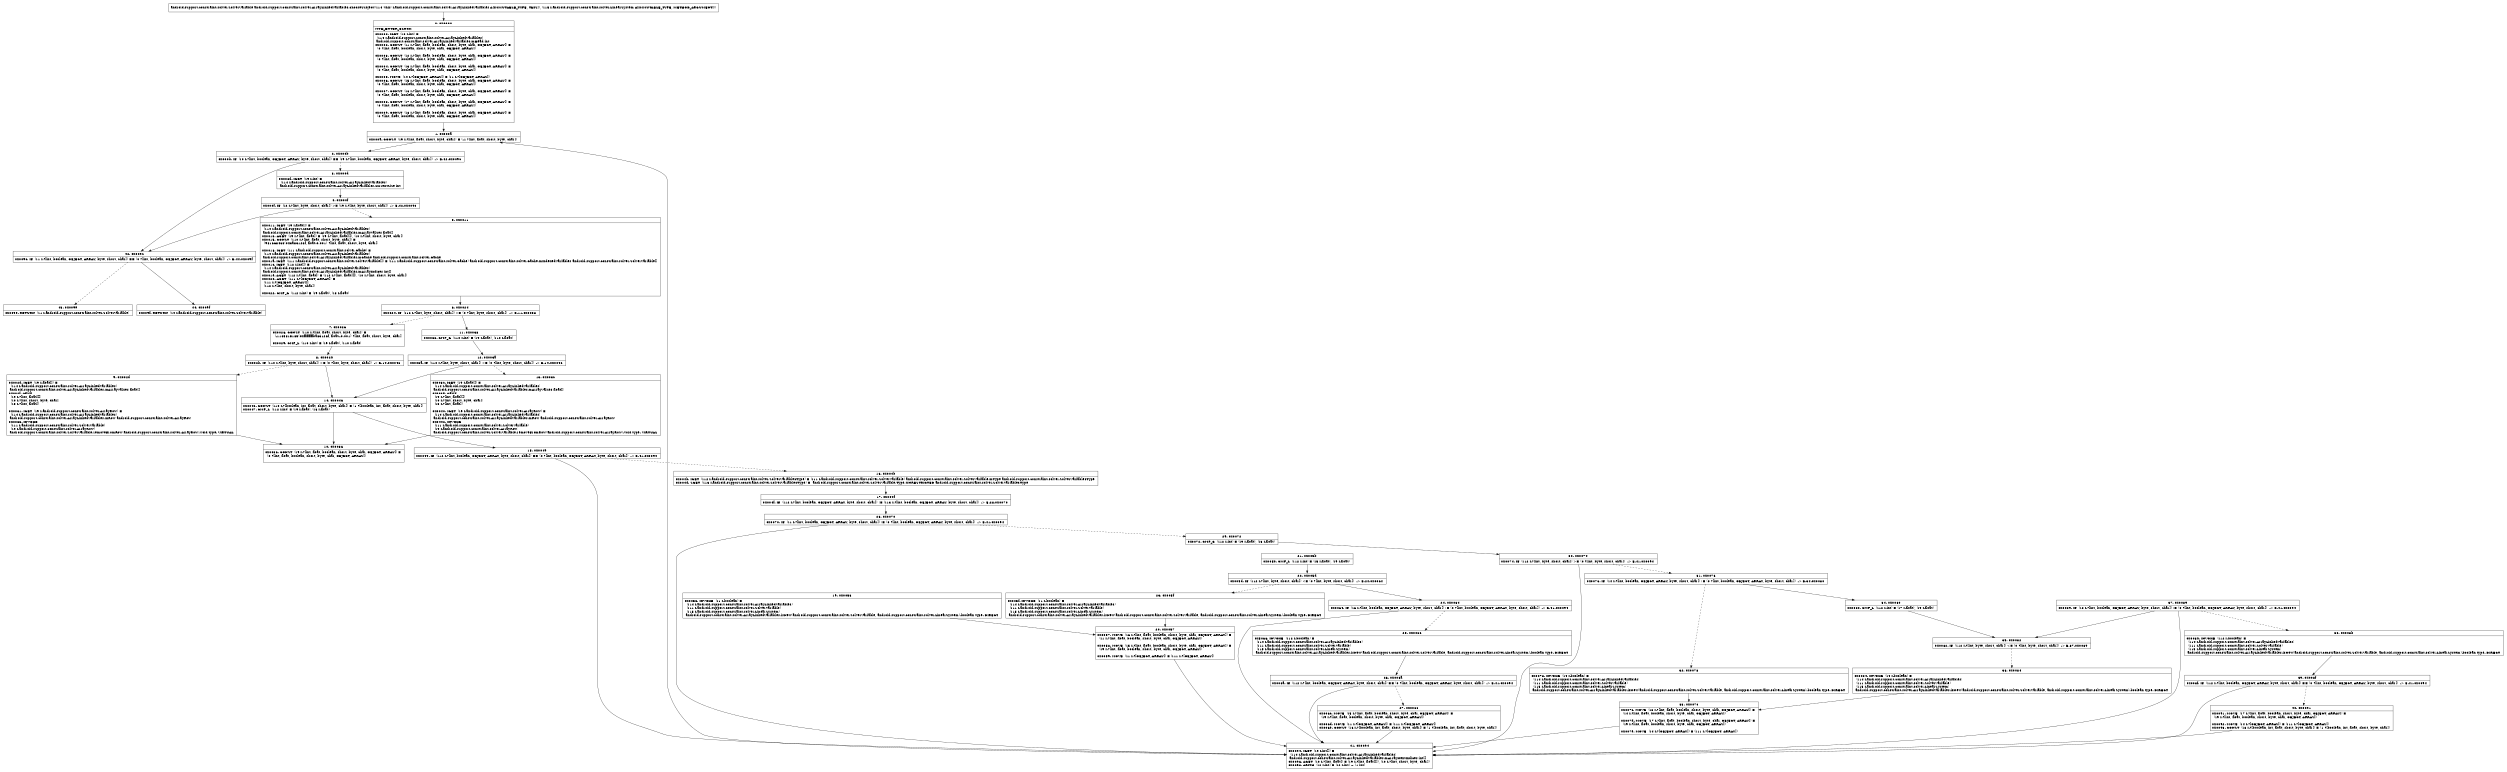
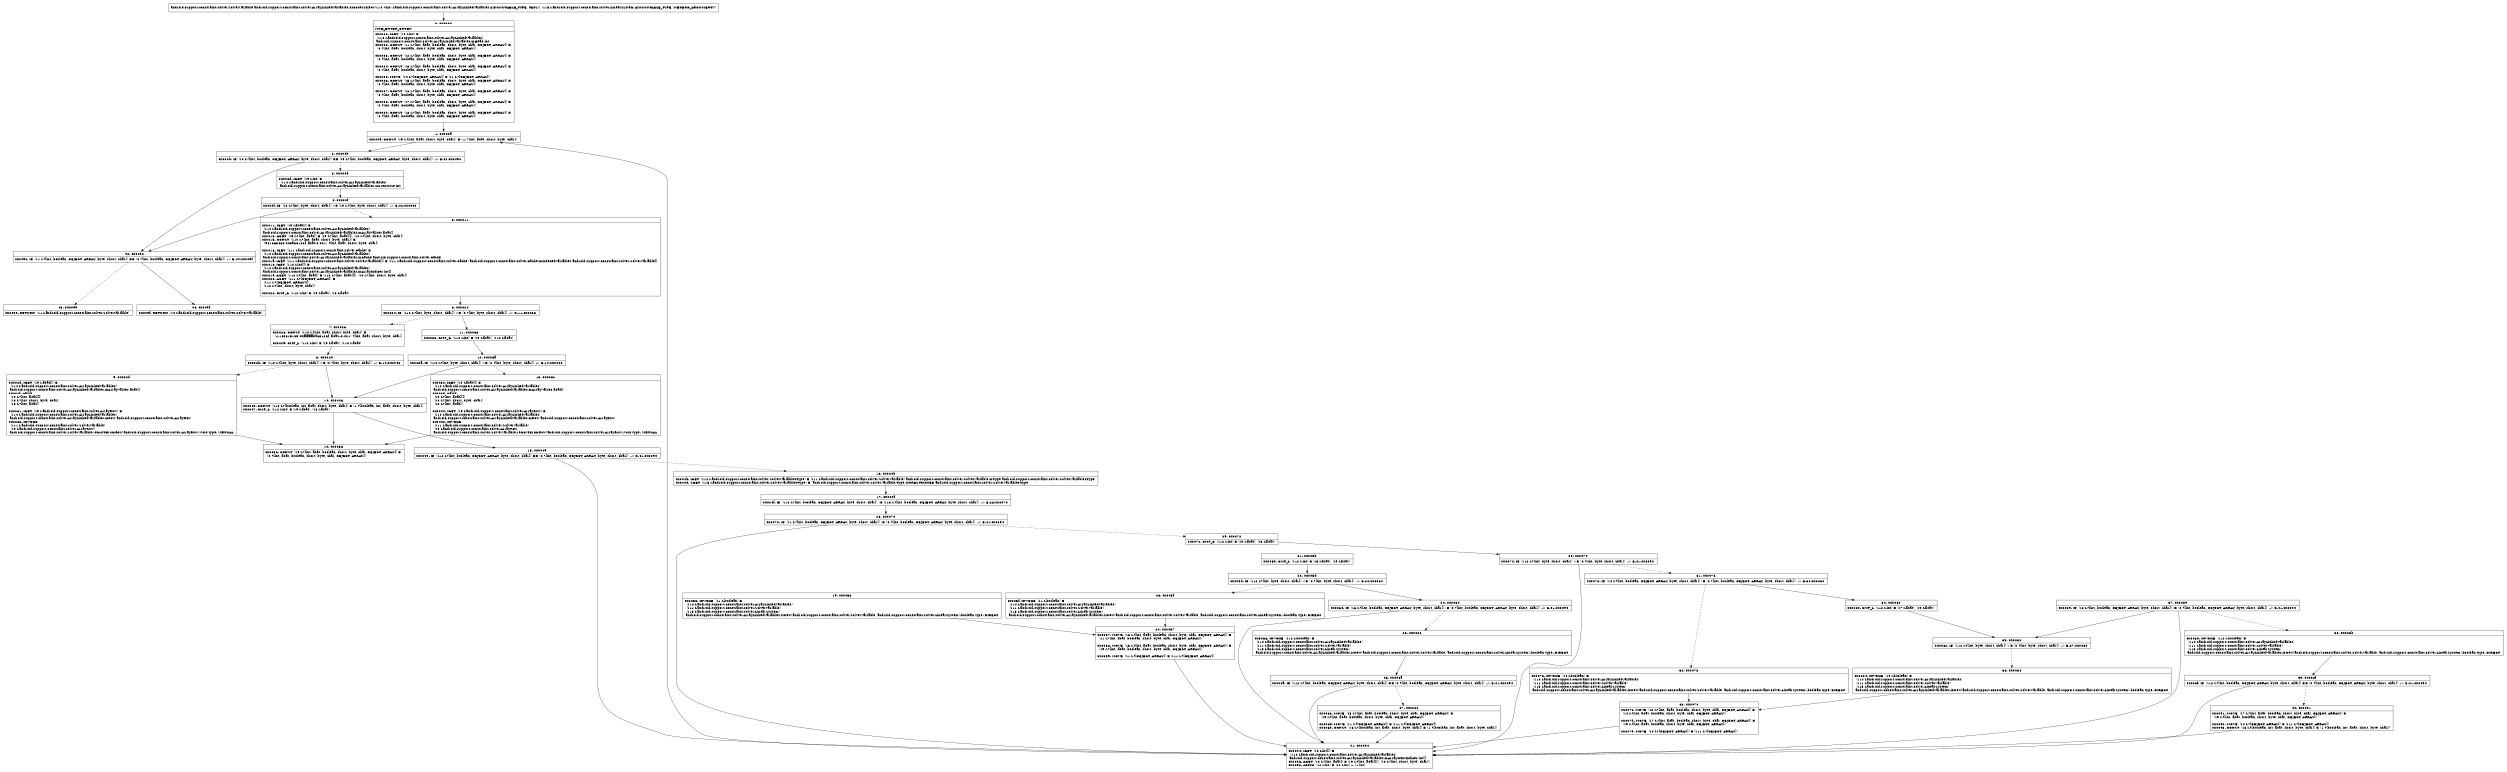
node "0: 0x0000": text "MTH_ENTER_BLOCK" -> "MTH_ENTER_ENTER"
